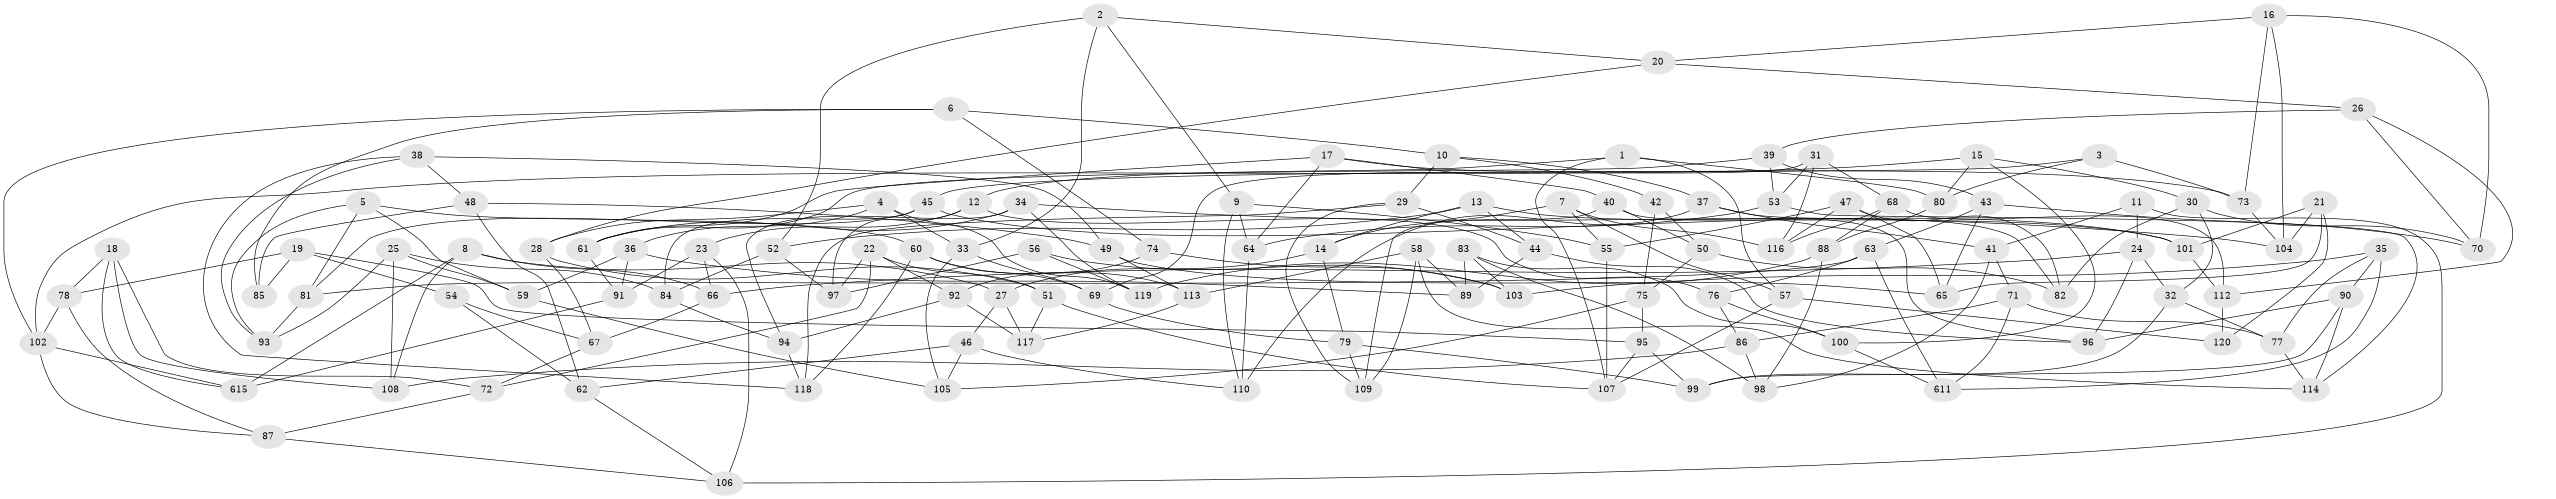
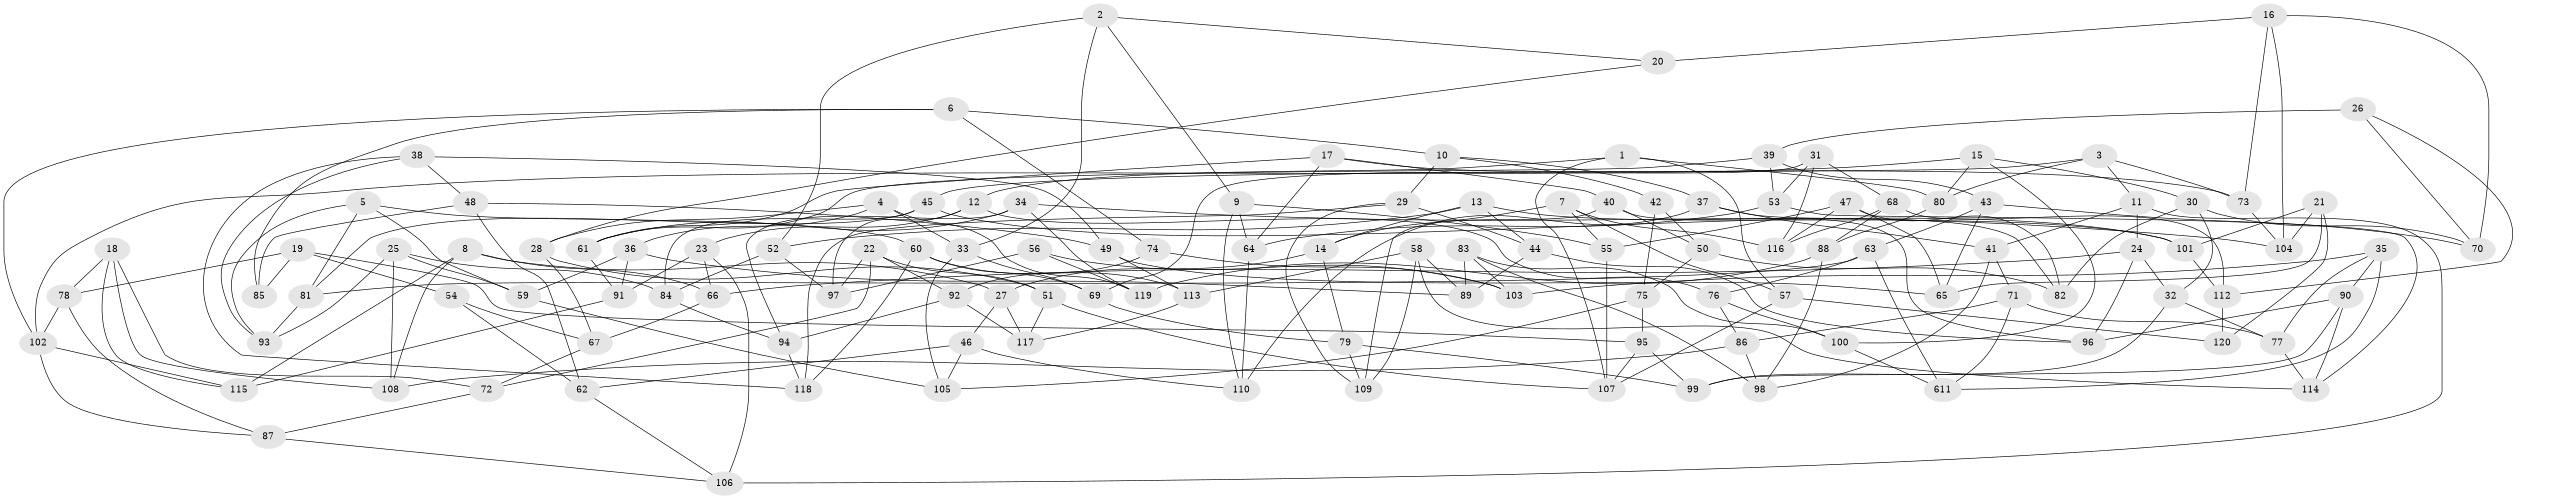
edge "20" -- "26": removed
edge "3" -- "11": added
node "615": label "615" -> "115"
